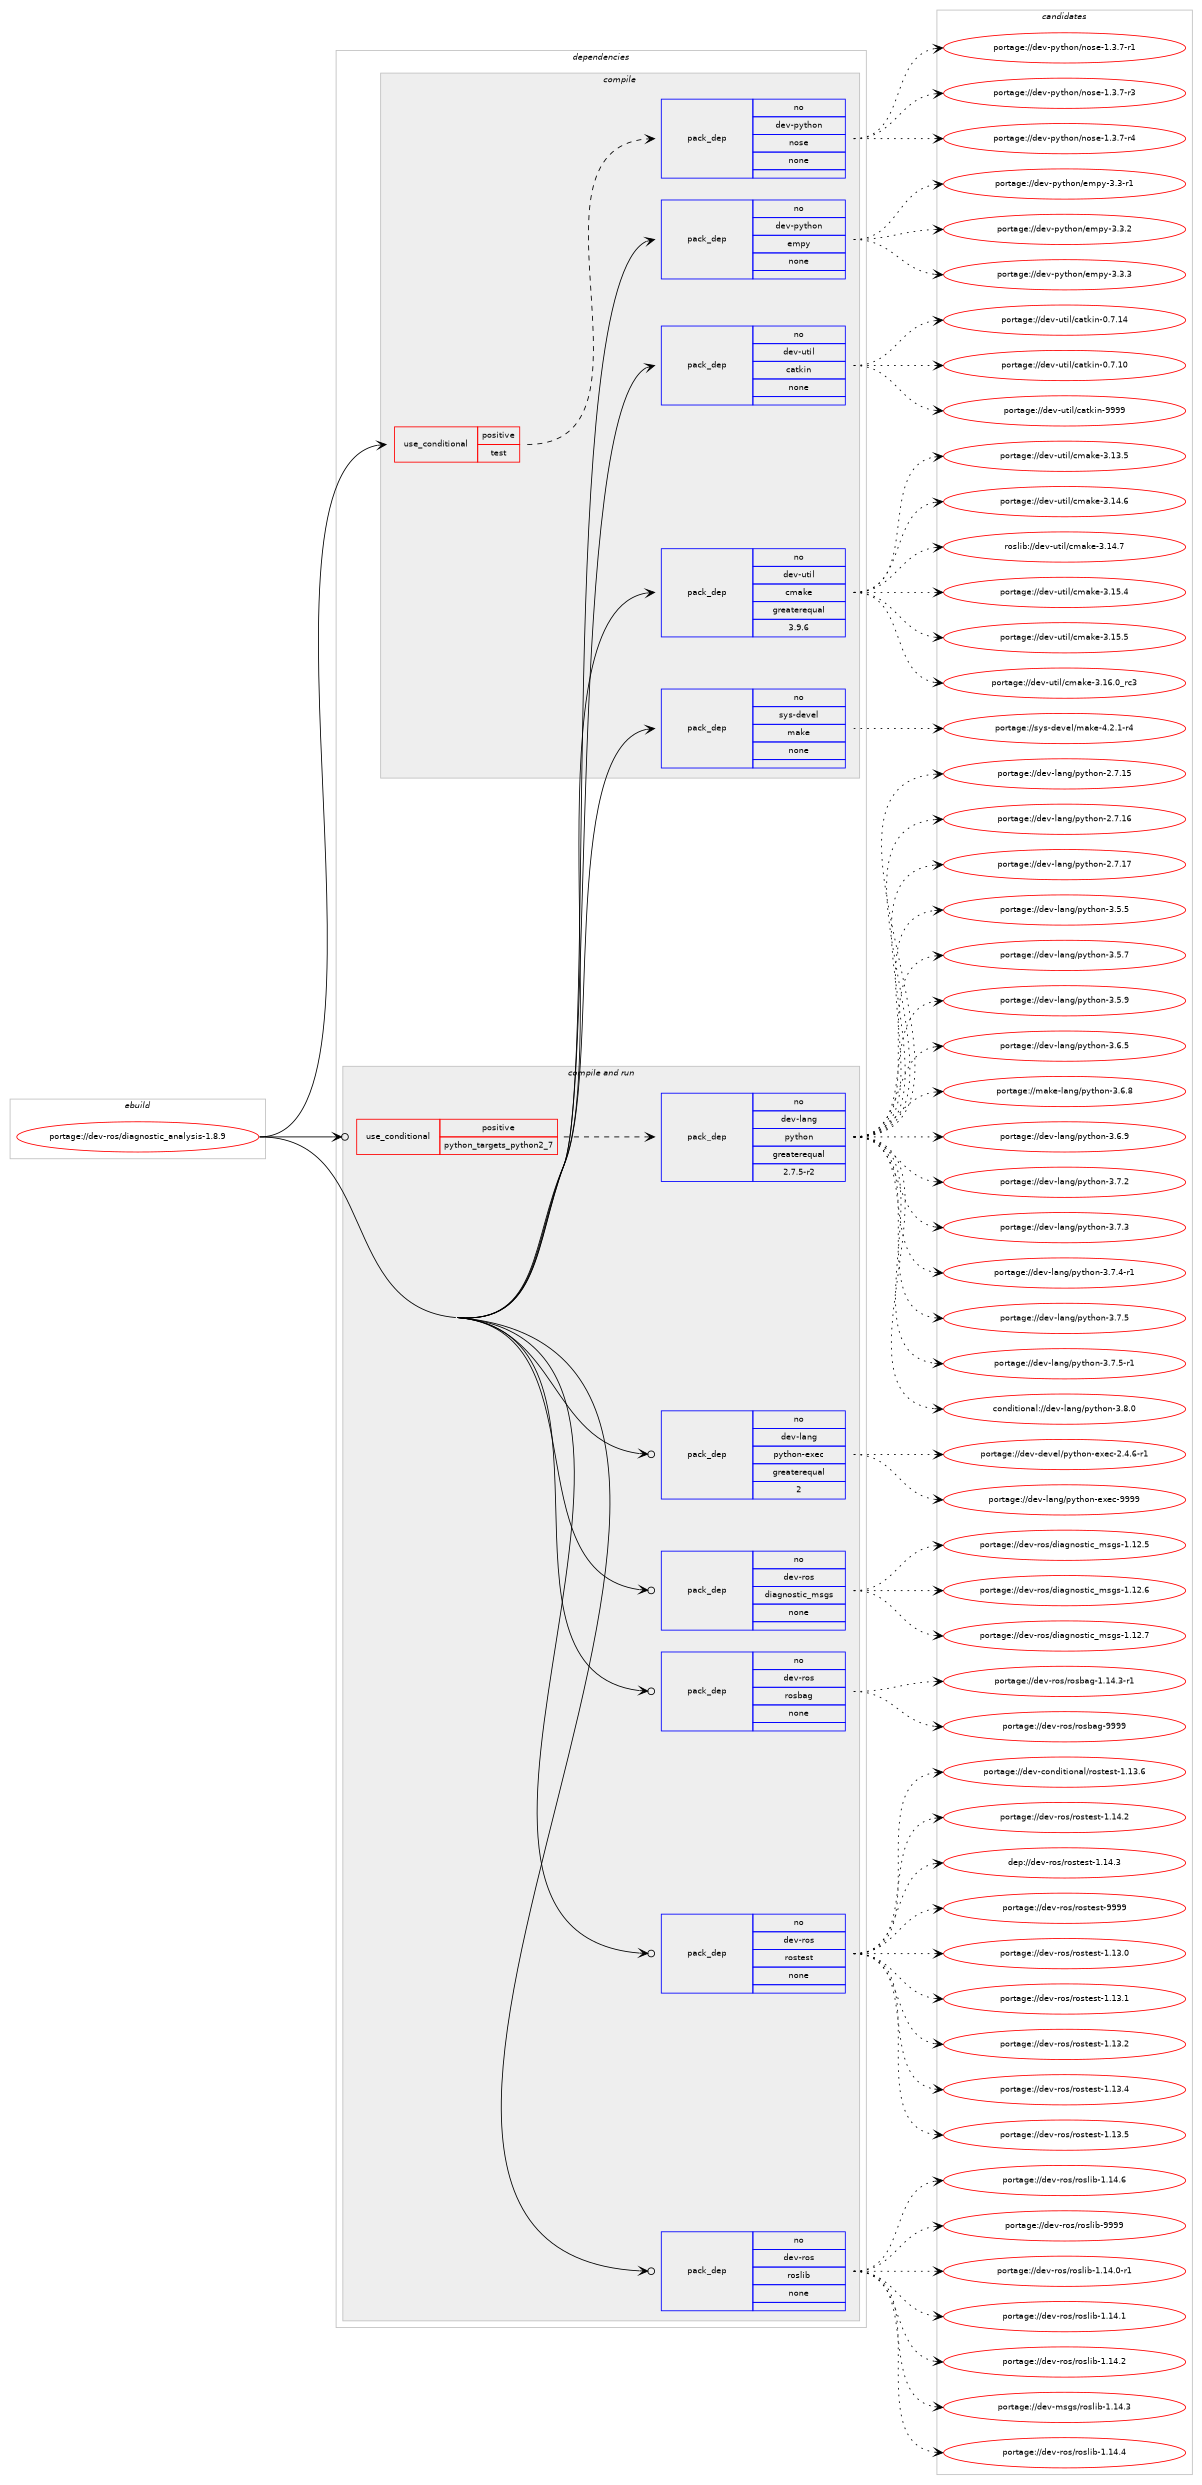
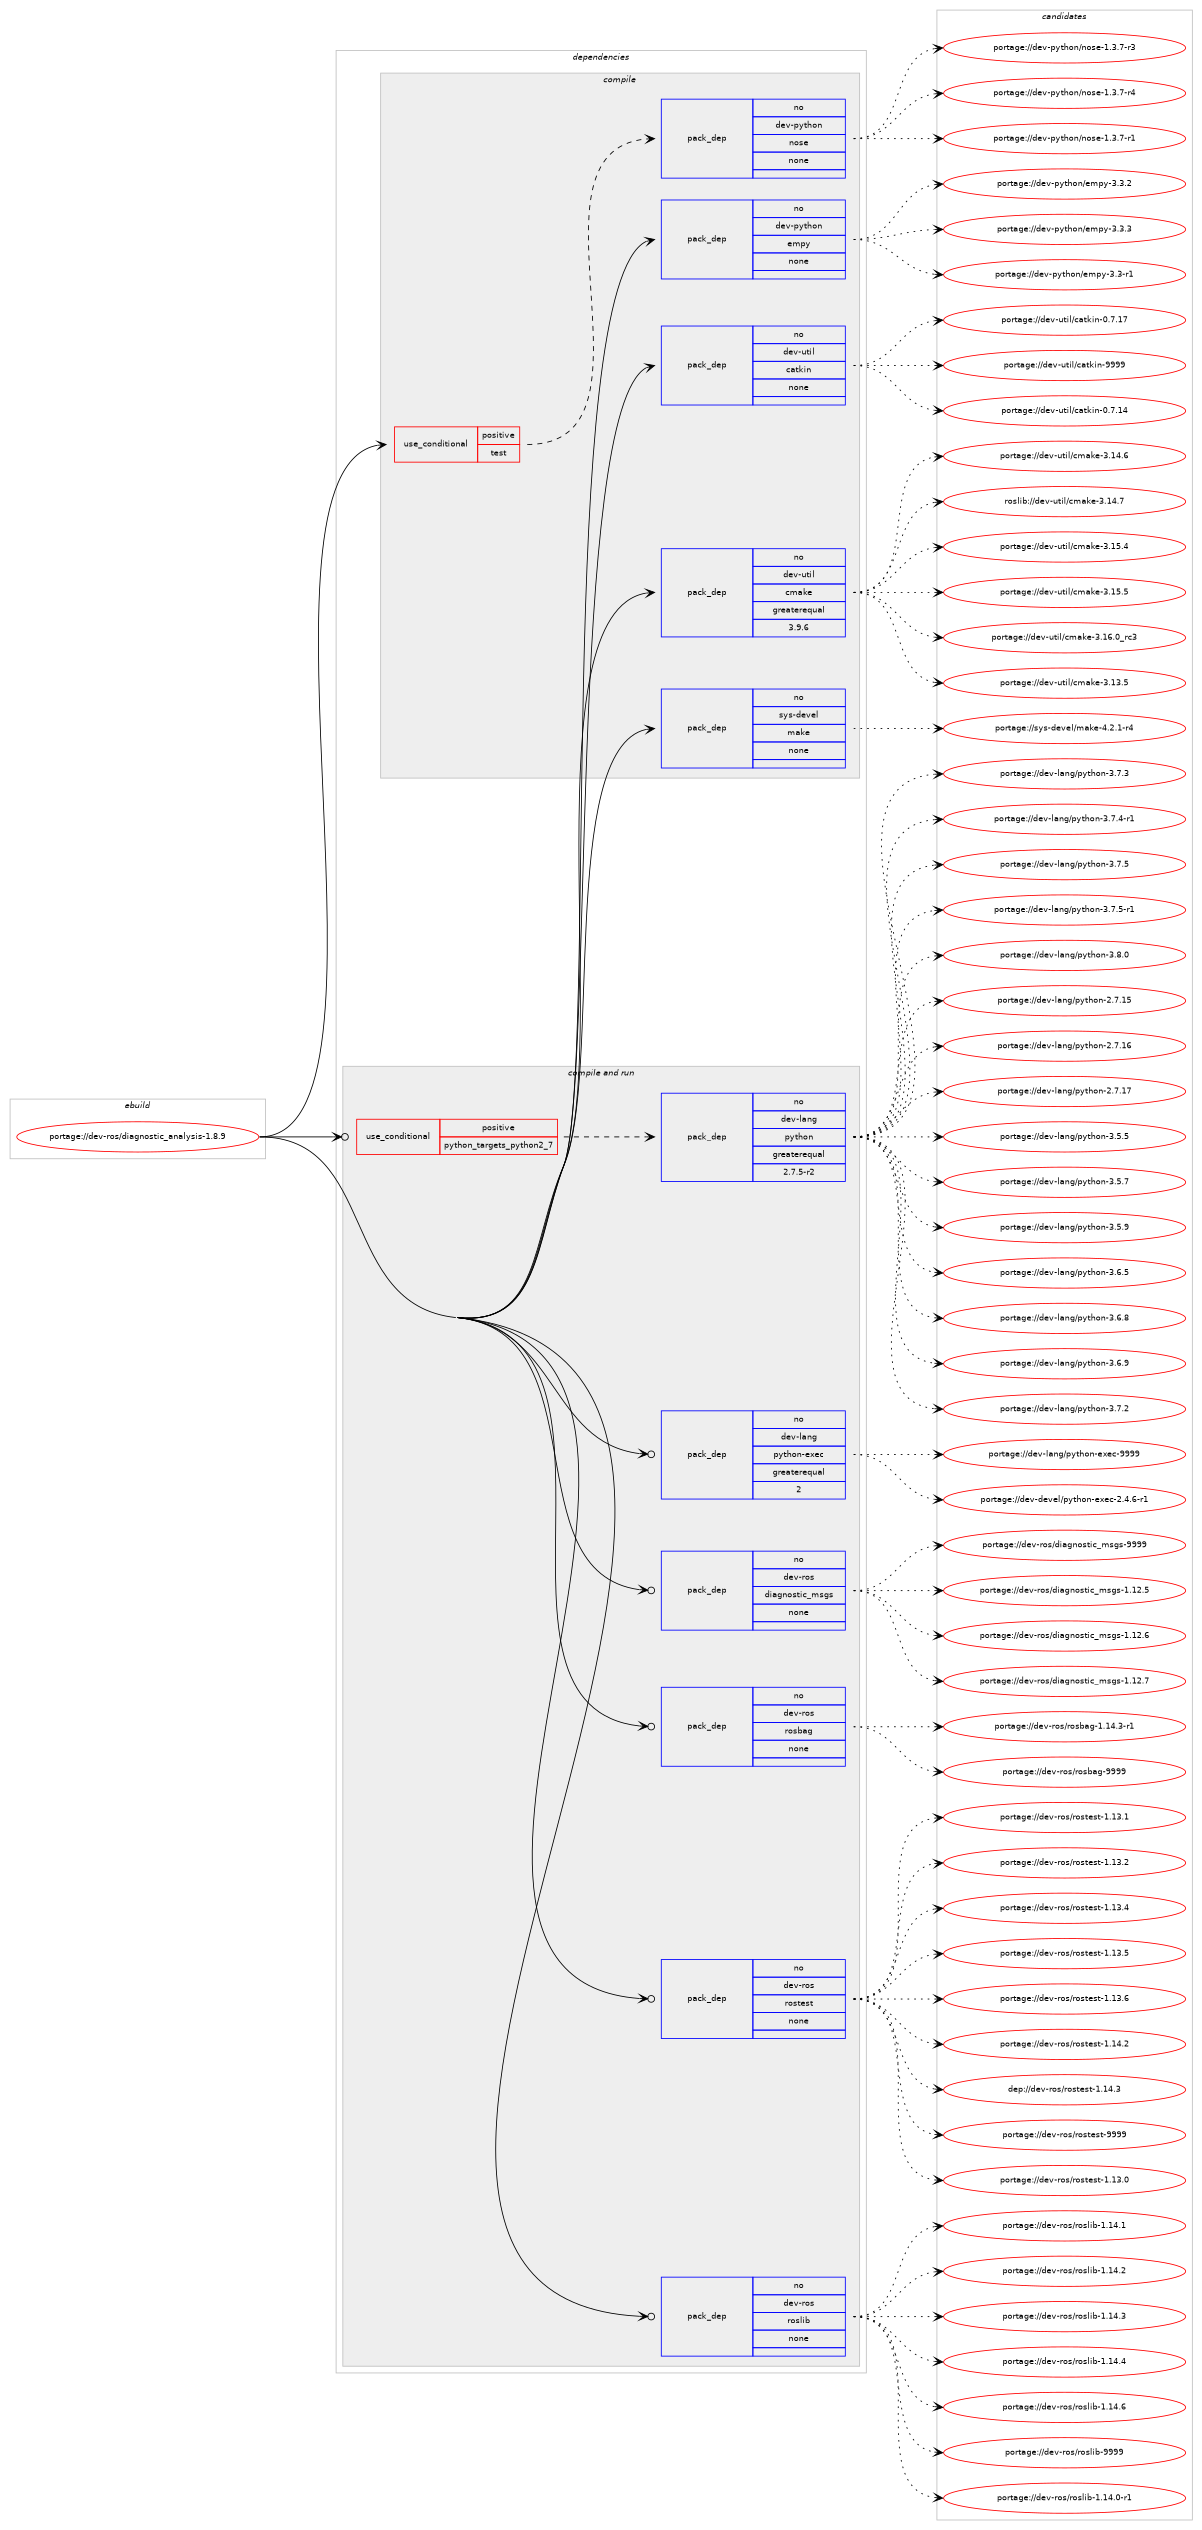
node "portage://dev-util/catkin-0.7.10": label "portage://dev-util/catkin-0.7.10" -> "portage://dev-util/catkin-0.7.17"
node "portage://make-lang/python-3.6.8": label "portage://make-lang/python-3.6.8" -> "portage://dev-lang/python-3.6.8"
node "conditional://dev-lang/python-3.8.0": label "conditional://dev-lang/python-3.8.0" -> "portage://dev-lang/python-3.8.0"
node "portage://dev-ros/diagnostic_msgs-9999": added
node "portage://dev-conditional/rostest-1.13.6": label "portage://dev-conditional/rostest-1.13.6" -> "portage://dev-ros/rostest-1.13.6"
node "portage://dev-msgs/roslib-1.14.3": label "portage://dev-msgs/roslib-1.14.3" -> "portage://dev-ros/roslib-1.14.3"
